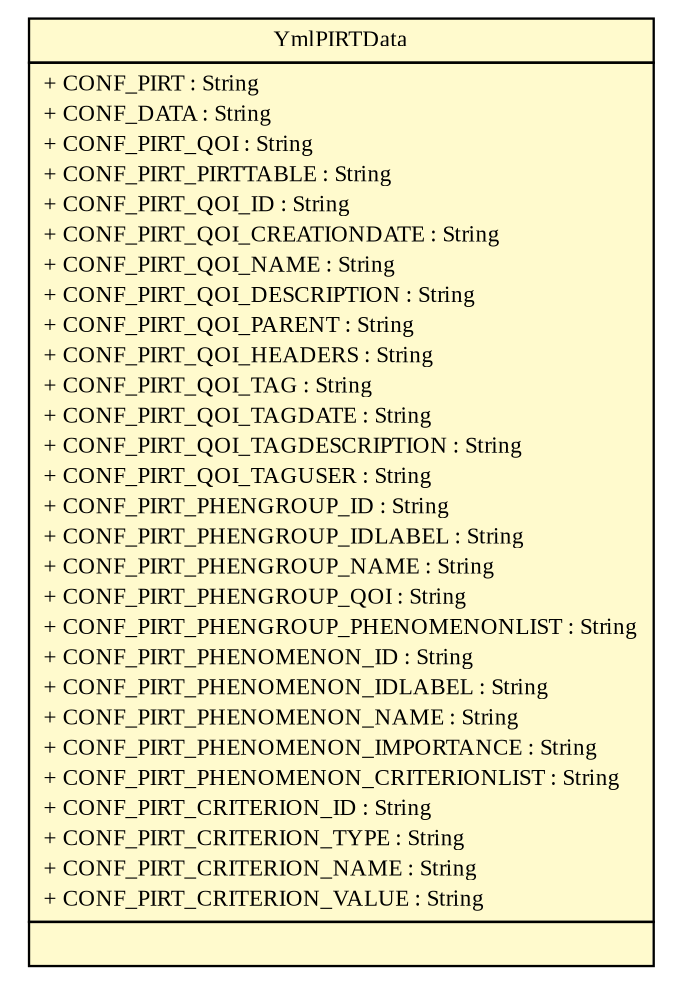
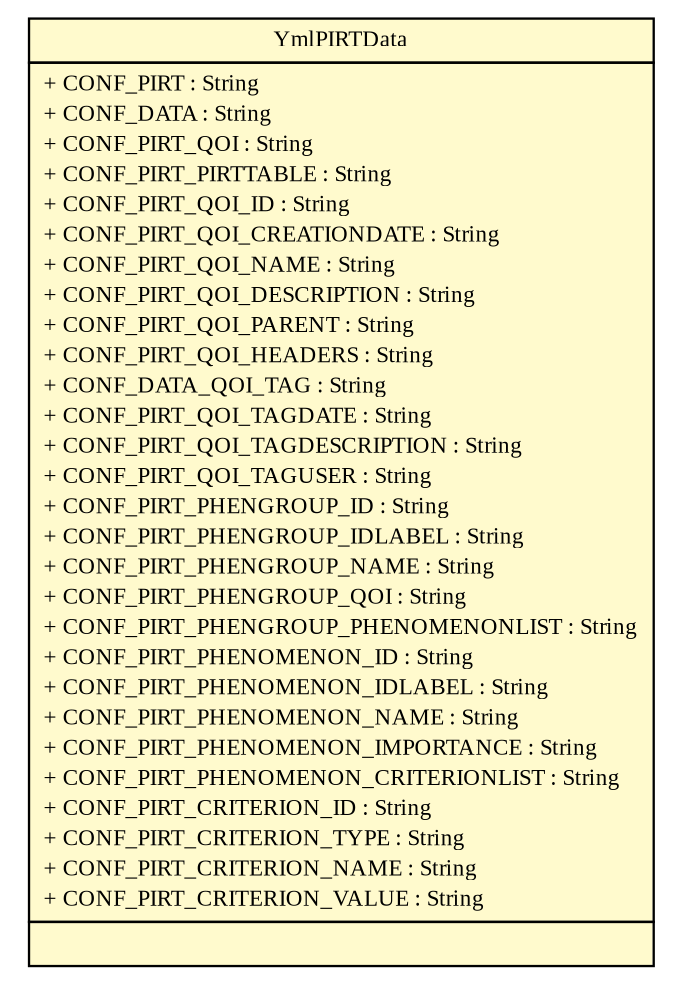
node "YmlPIRTData": text "+ CONF_PIRT_QOI_TAG : String" -> "+ CONF_DATA_QOI_TAG : String"
